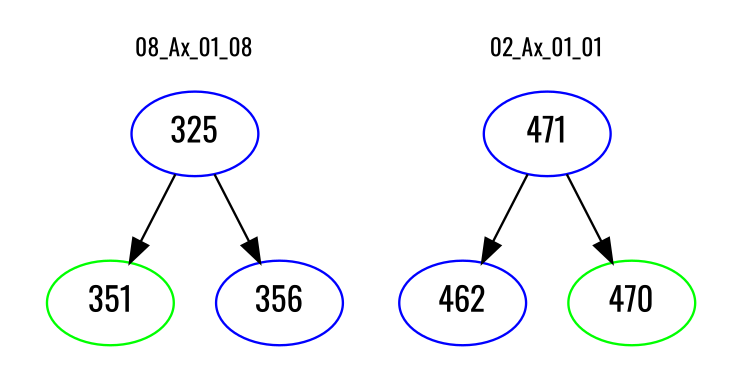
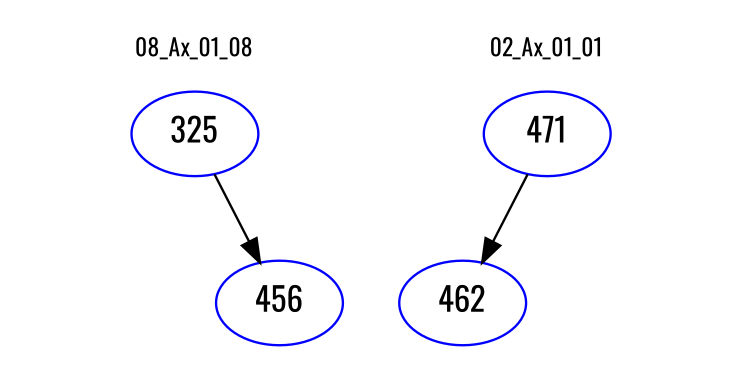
node "351": removed
node "356": label "356" -> "456"
node "470": removed
